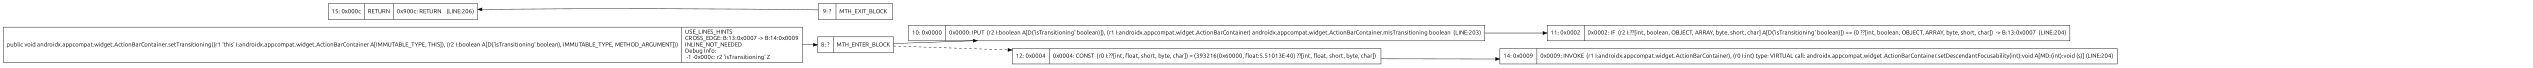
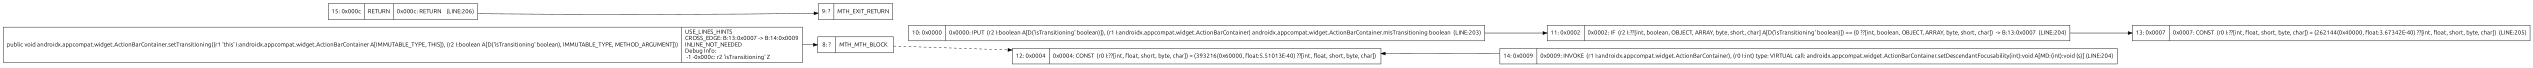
edge "9: ?" -> "15: 0x000c": reversed
node "15: 0x000c": text "0x900c: RETURN    (LINE:206)" -> "0x000c: RETURN    (LINE:206)"
node "9: ?": text "MTH_EXIT_BLOCK" -> "MTH_EXIT_RETURN"
node "13: 0x0007": added
edge "8: ?" -> "10: 0x0000": removed
node "8: ?": text "MTH_ENTER_BLOCK" -> "MTH_MTH_BLOCK"
edge "12: 0x0004" -> "14: 0x0009": reversed
